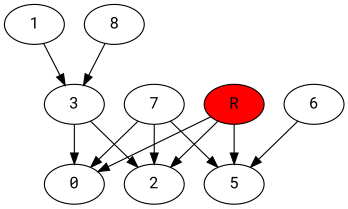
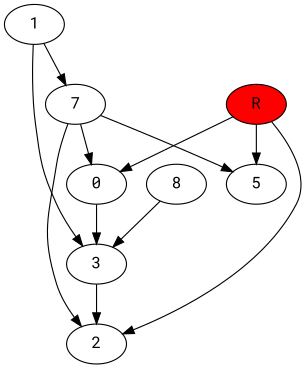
edge "1" -> "7": added
node "6": removed
edge "3" -> "0": reversed
